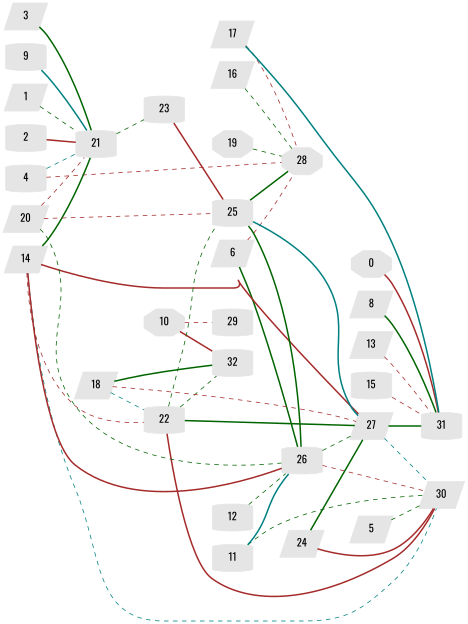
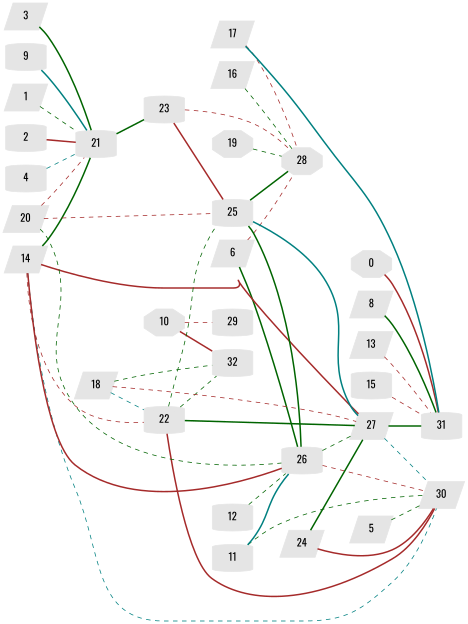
edge "23" -- "21": style dashed -> bold
edge "28" -- "4": now "28" -- "23"
edge "32" -- "18": style bold -> dashed
